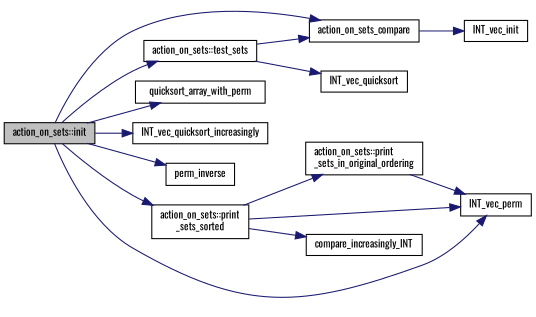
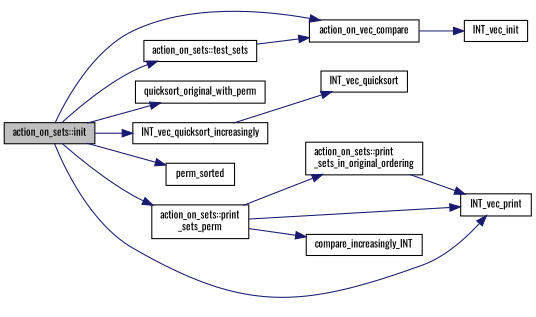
node "action_on_sets_compare": label "action_on_sets_compare" -> "action_on_vec_compare"
edge "action_on_sets::test_sets" -> "INT_vec_quicksort": now "INT_vec_quicksort_increasingly" -> "INT_vec_quicksort"
node "quicksort_array_with_perm": label "quicksort_array_with_perm" -> "quicksort_original_with_perm"
node "perm_inverse": label "perm_inverse" -> "perm_sorted"
node "INT_vec_perm": label "INT_vec_perm" -> "INT_vec_print"
node "action_on_sets::print _sets_sorted": label "action_on_sets::print _sets_sorted" -> "action_on_sets::print _sets_perm"
